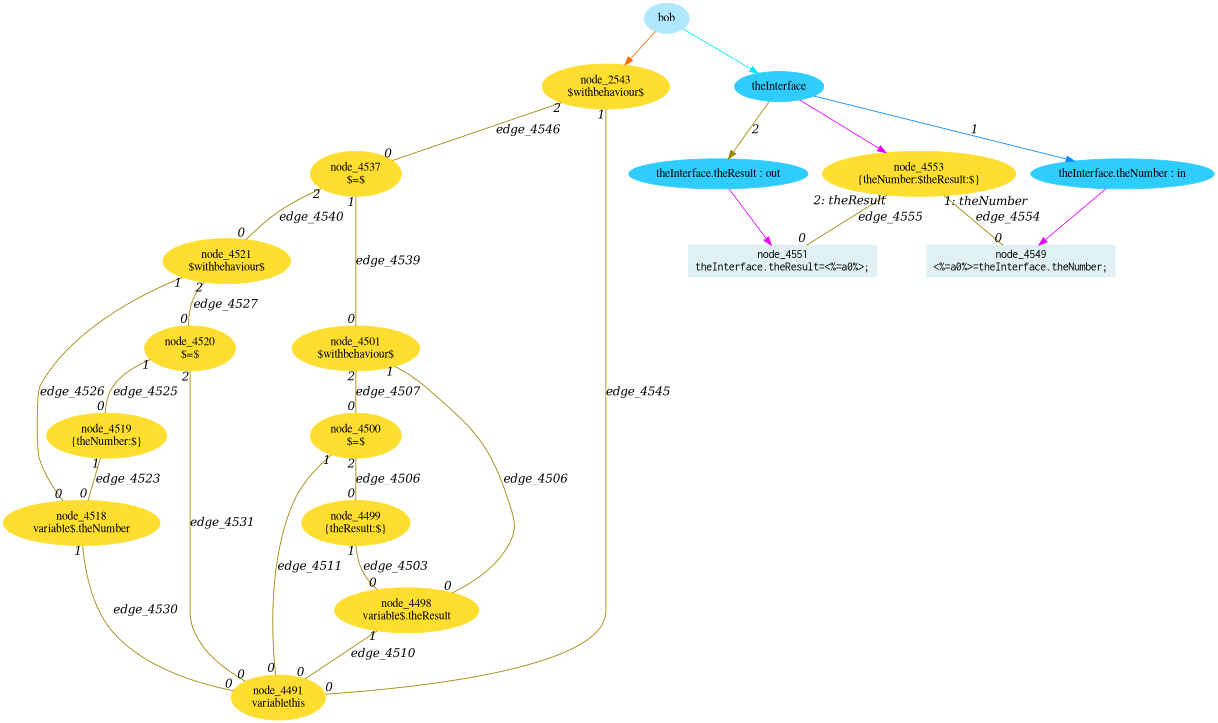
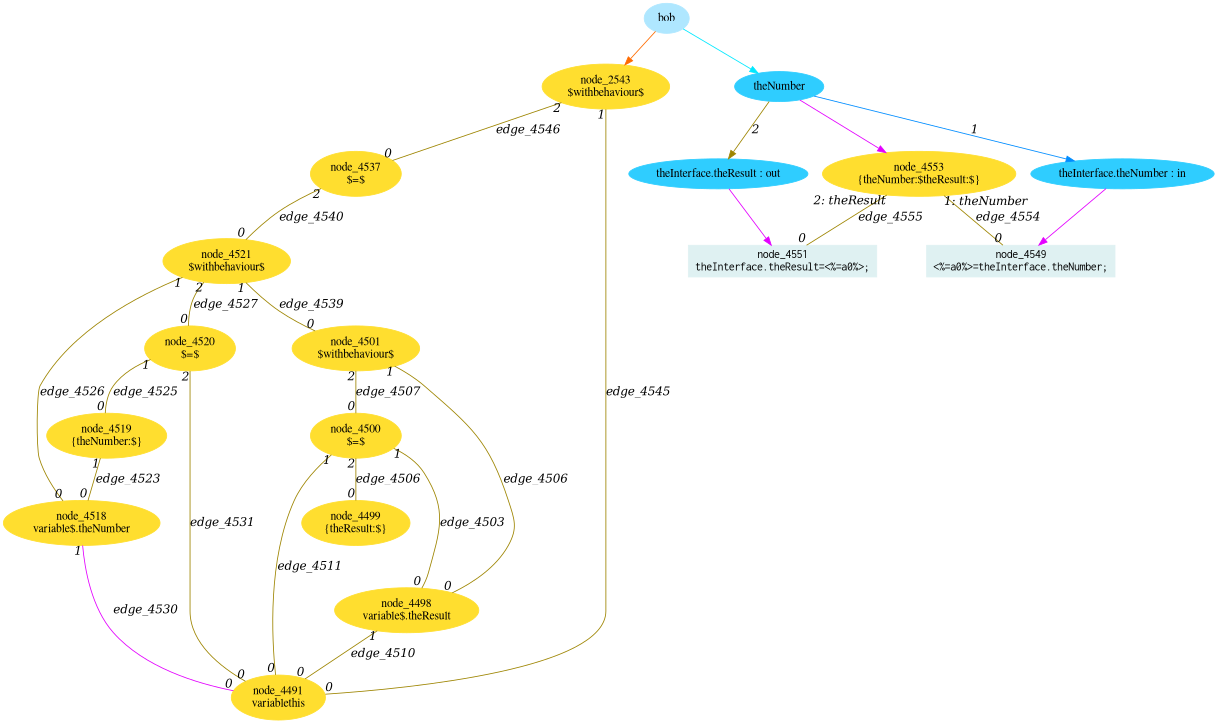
node "theInterface": label "theInterface" -> "theNumber"
edge "node_4537 $=$" -- "node_4501 $withbehaviour$": now "node_4521 $withbehaviour$" -- "node_4501 $withbehaviour$"
edge "node_4499 {theResult:$}" -- "node_4498 variable$.theResult": now "node_4500 $=$" -- "node_4498 variable$.theResult"
edge "node_4518 variable$.theNumber" -- "node_4491 variablethis": color #9d8400 -> #e300ff
